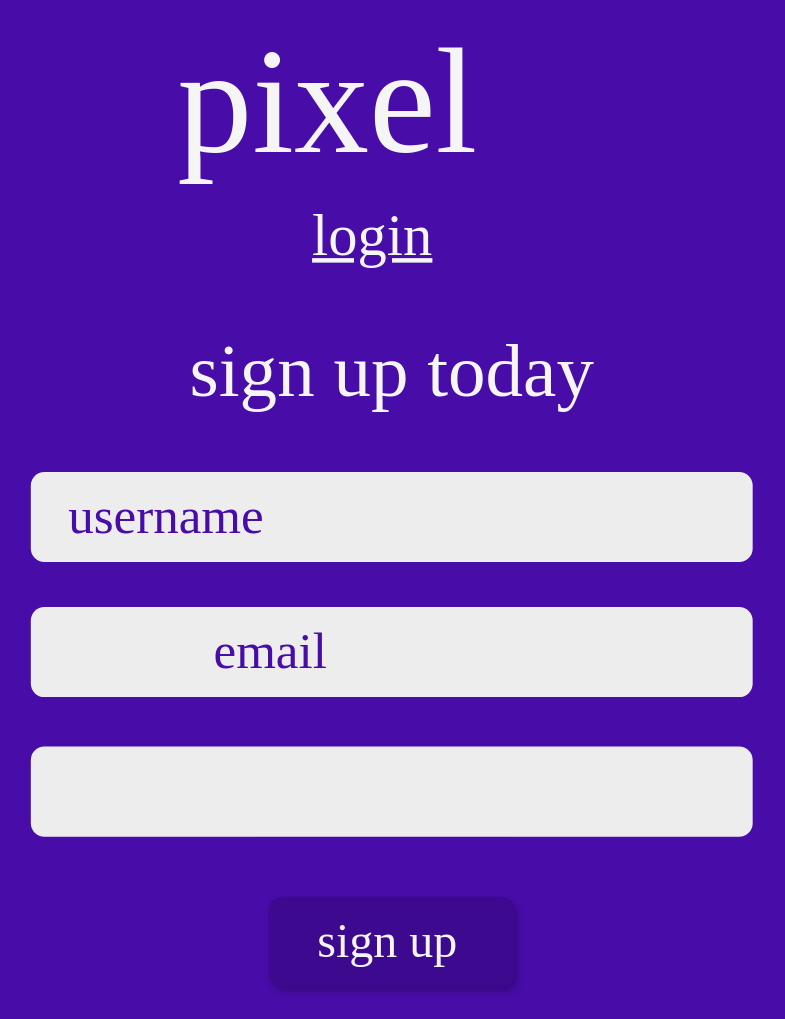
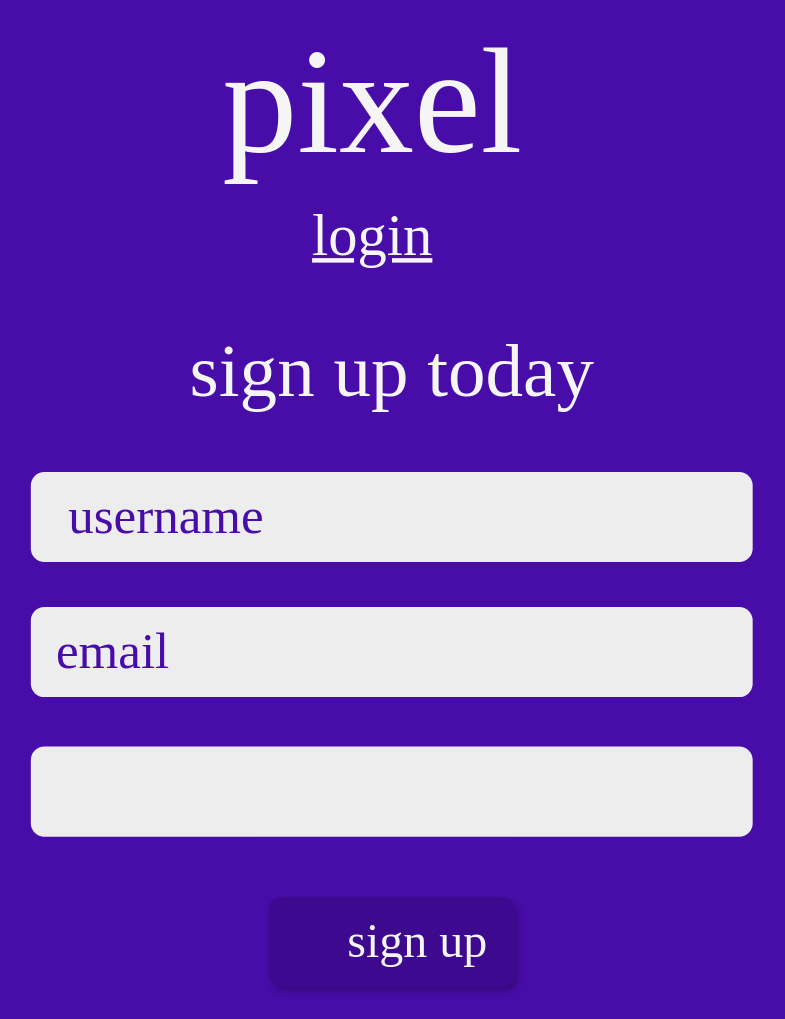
node "pixel": moved (328, 101) -> (373, 101)
node "email": moved (271, 652) -> (113, 652)
node "sign up": moved (388, 941) -> (418, 941)
